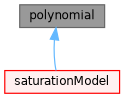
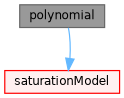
edge "saturationModel" -> "polynomial": reversed
